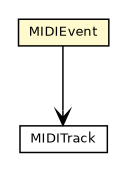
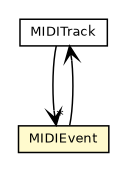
edge "MIDITrack" -> "MIDIEvent": added
